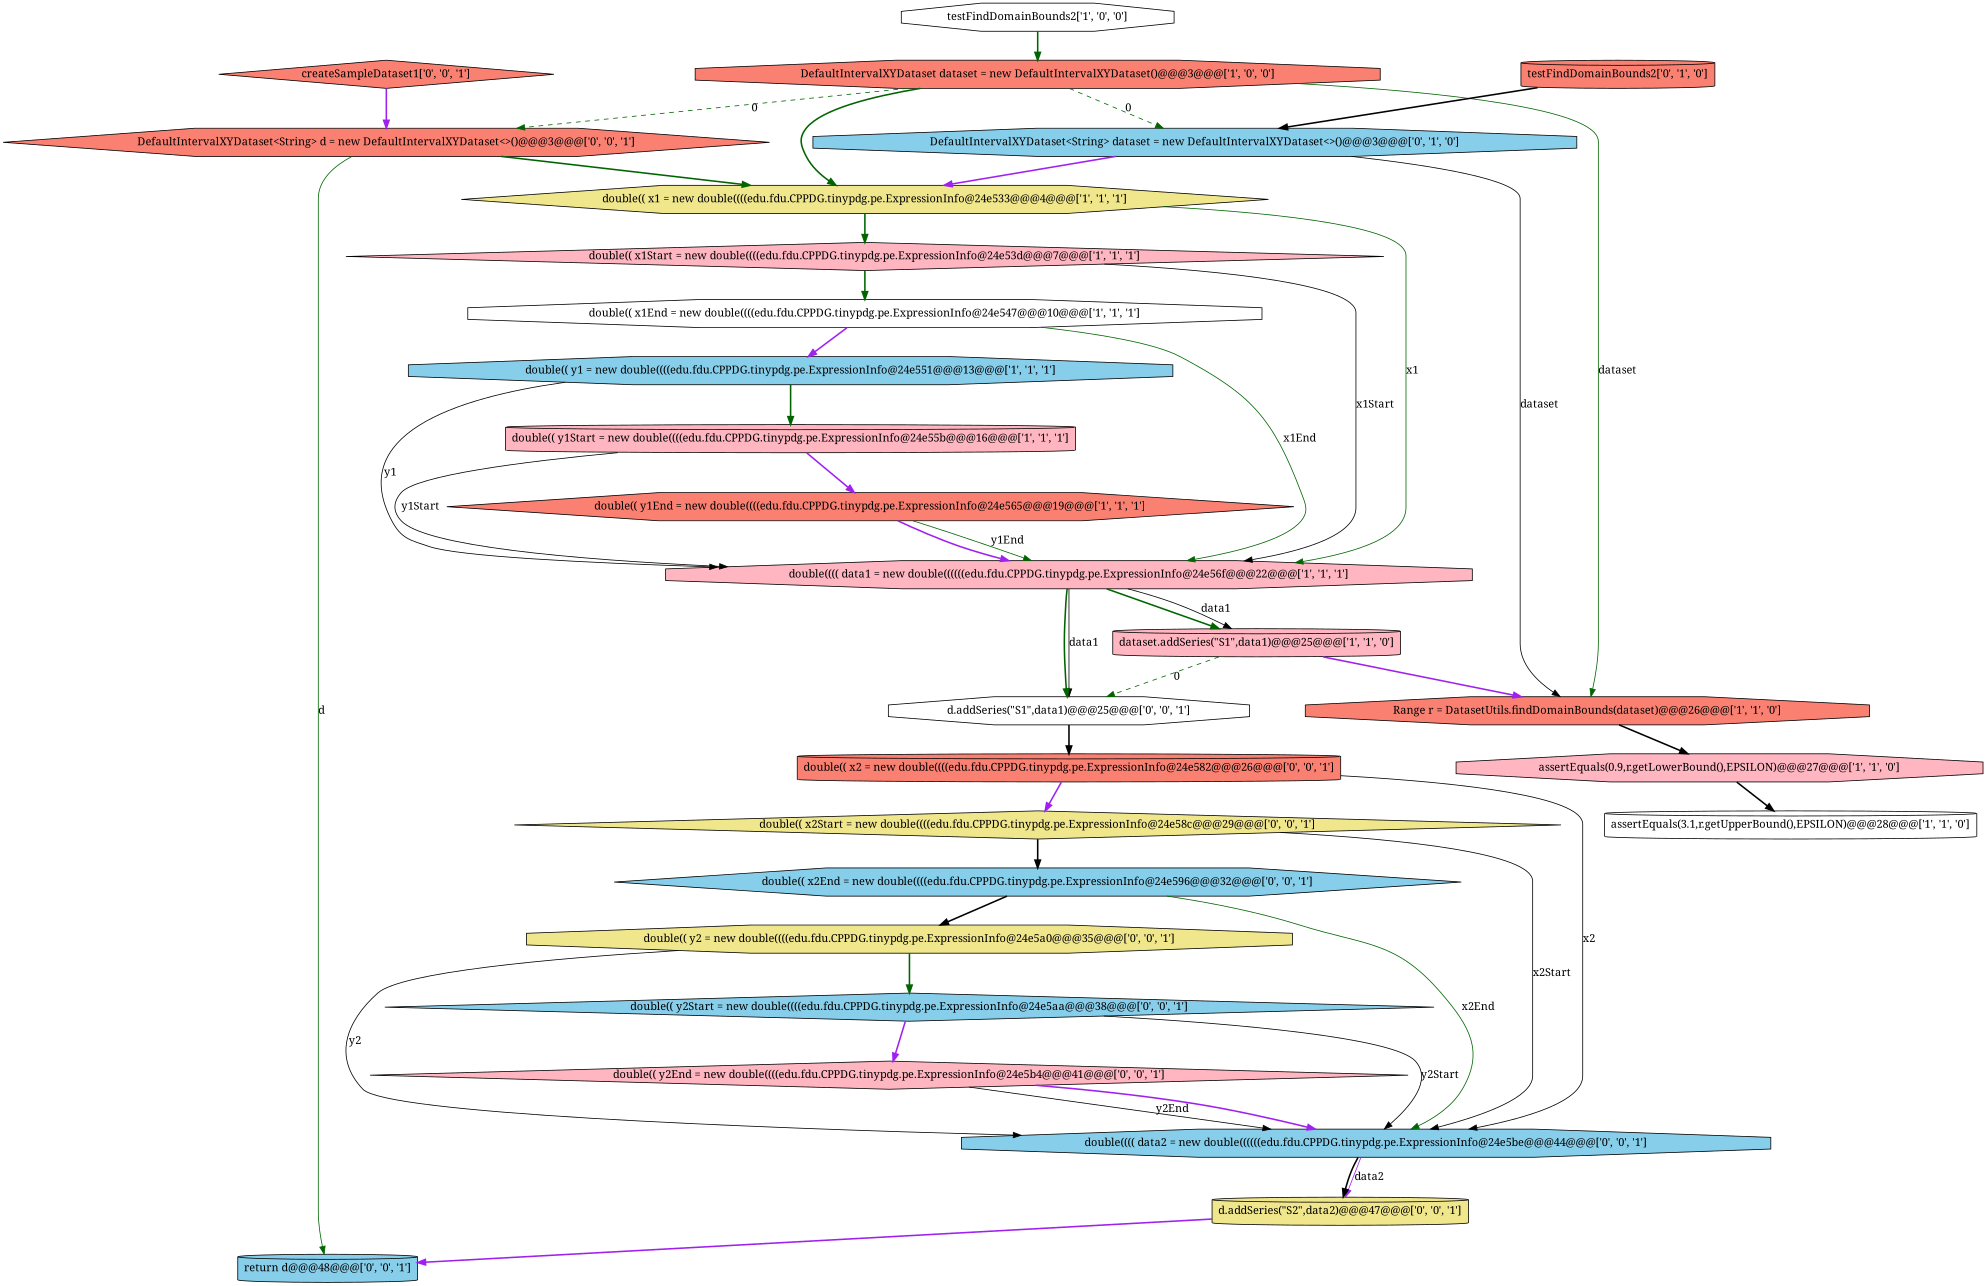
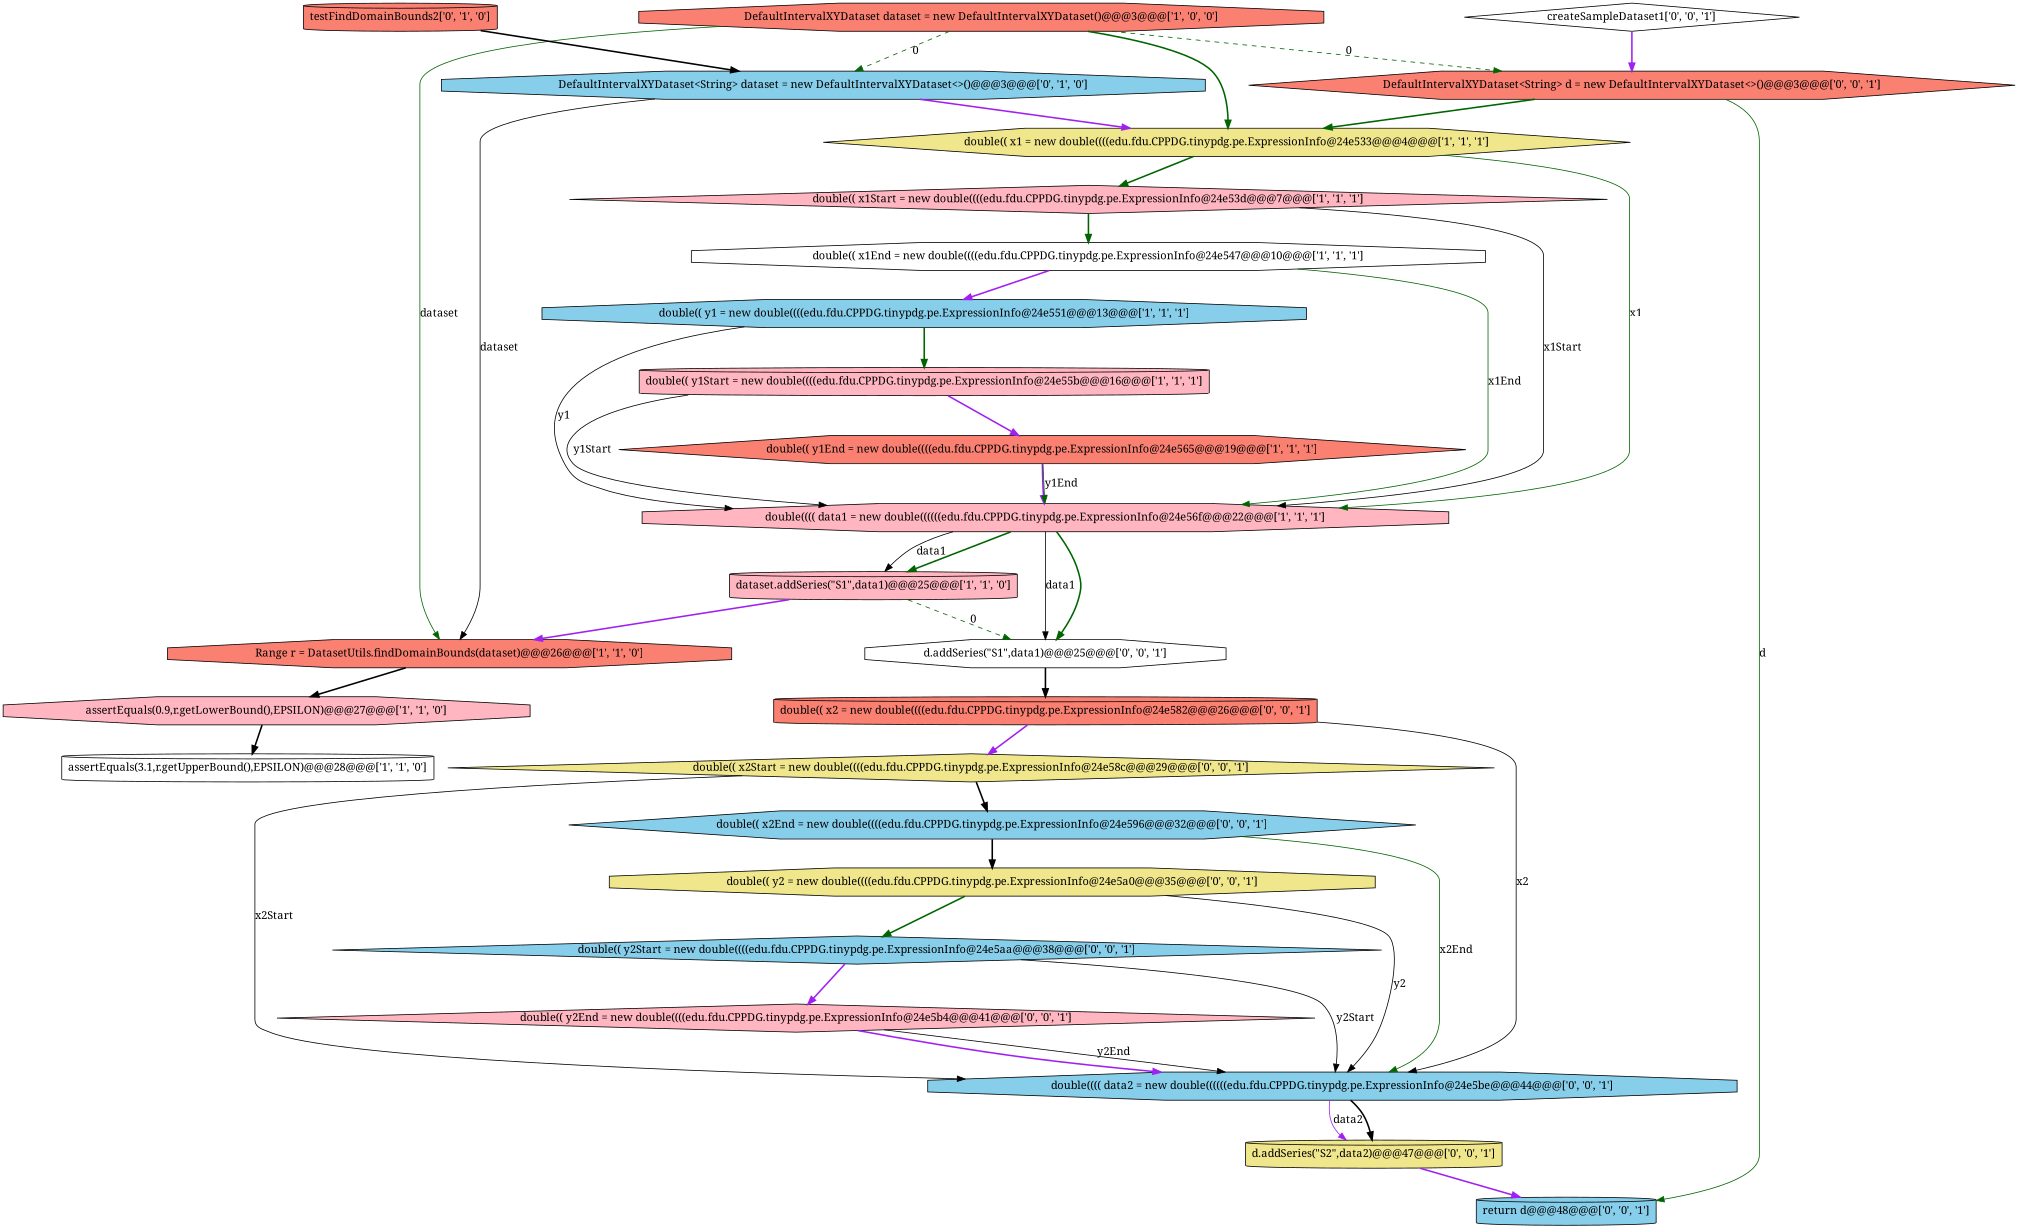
node "testFindDomainBounds2['1', '0', '0']": removed
node "createSampleDataset1['0', '0', '1']": fillcolor salmon -> white
